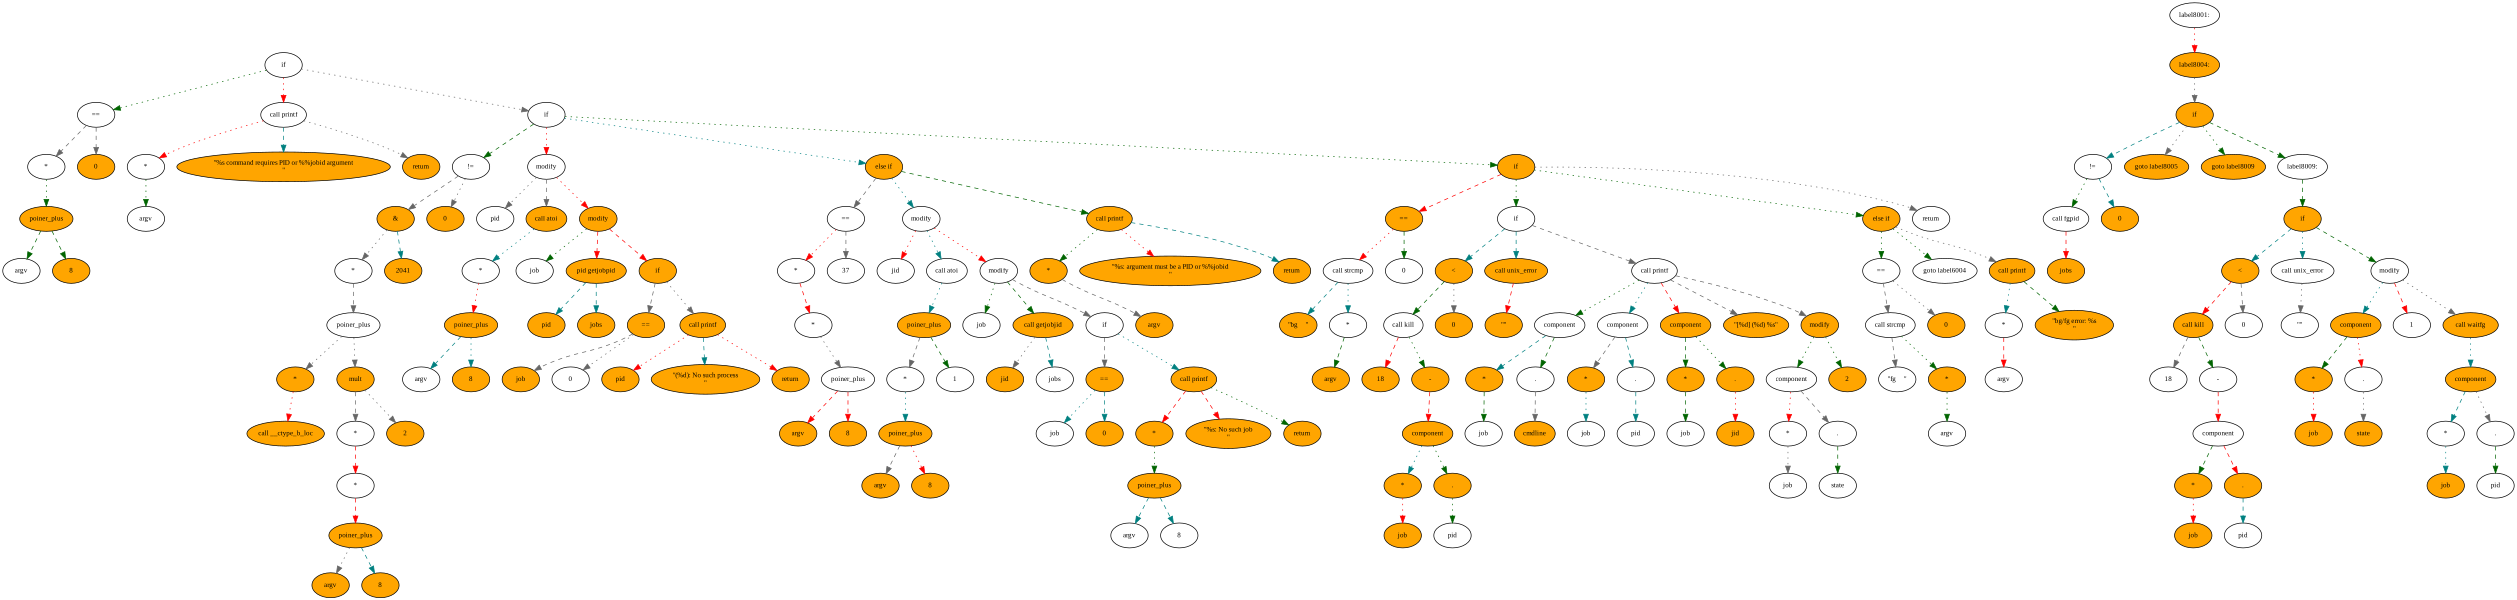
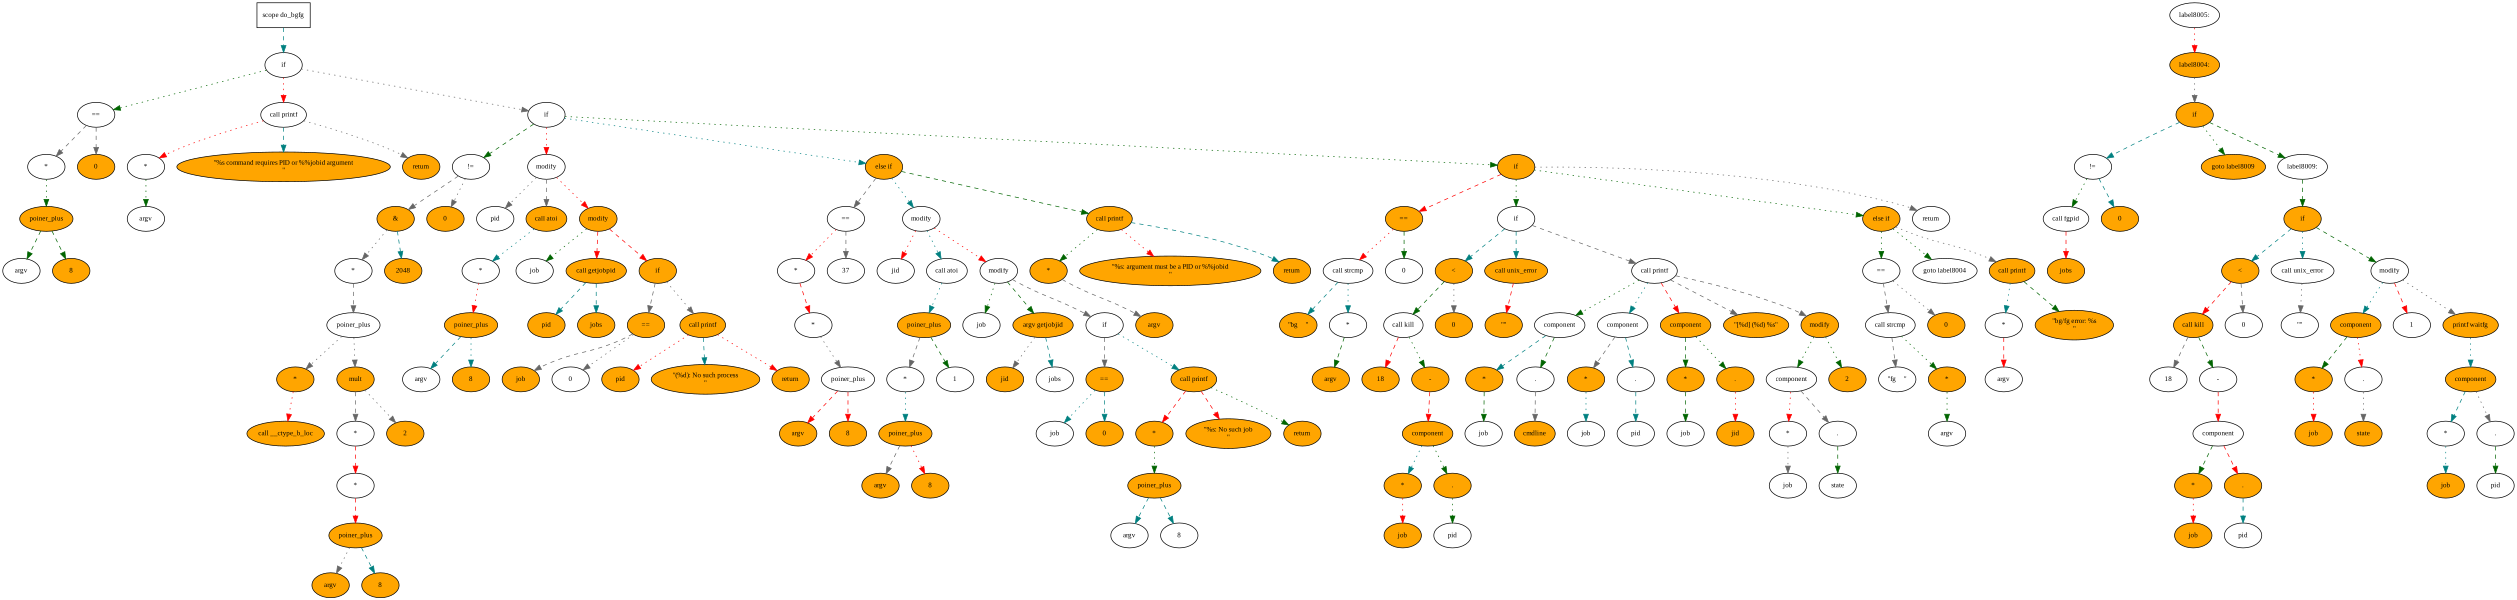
node "scope do_bgfg": added
node "label8001:": label "label8001:" -> "label8005:"
node "goto label8005": removed
node "2041": label "2041" -> "2048"
node "pid getjobpid": label "pid getjobpid" -> "call getjobpid"
node "goto label6004": label "goto label6004" -> "goto label8004"
node "call getjobjid": label "call getjobjid" -> "argv getjobjid"
node "call waitfg": label "call waitfg" -> "printf waitfg"
